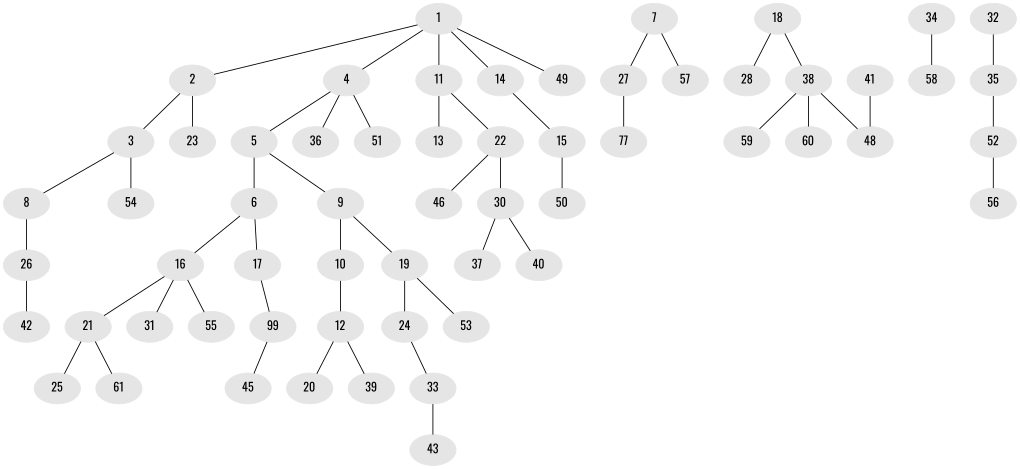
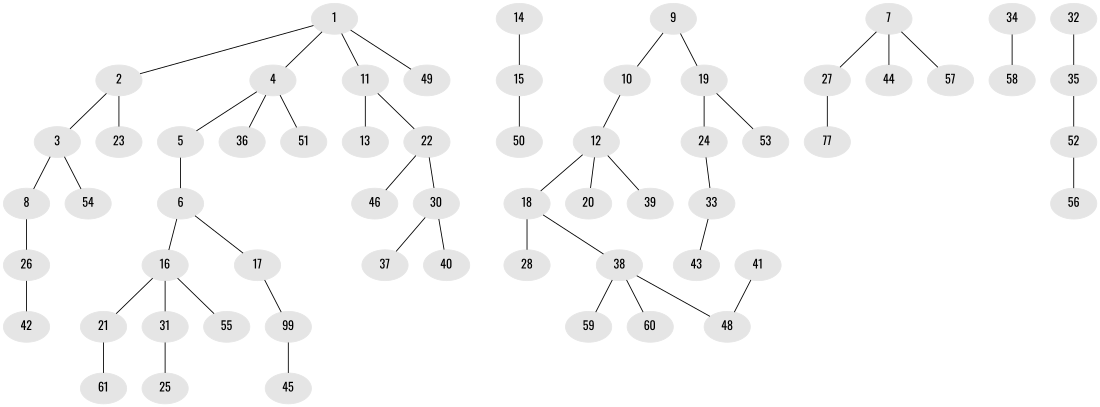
edge "1" -- "14": removed
node "44": added
edge "5" -- "9": removed
edge "12" -- "18": added
edge "21" -- "25": now "31" -- "25"
